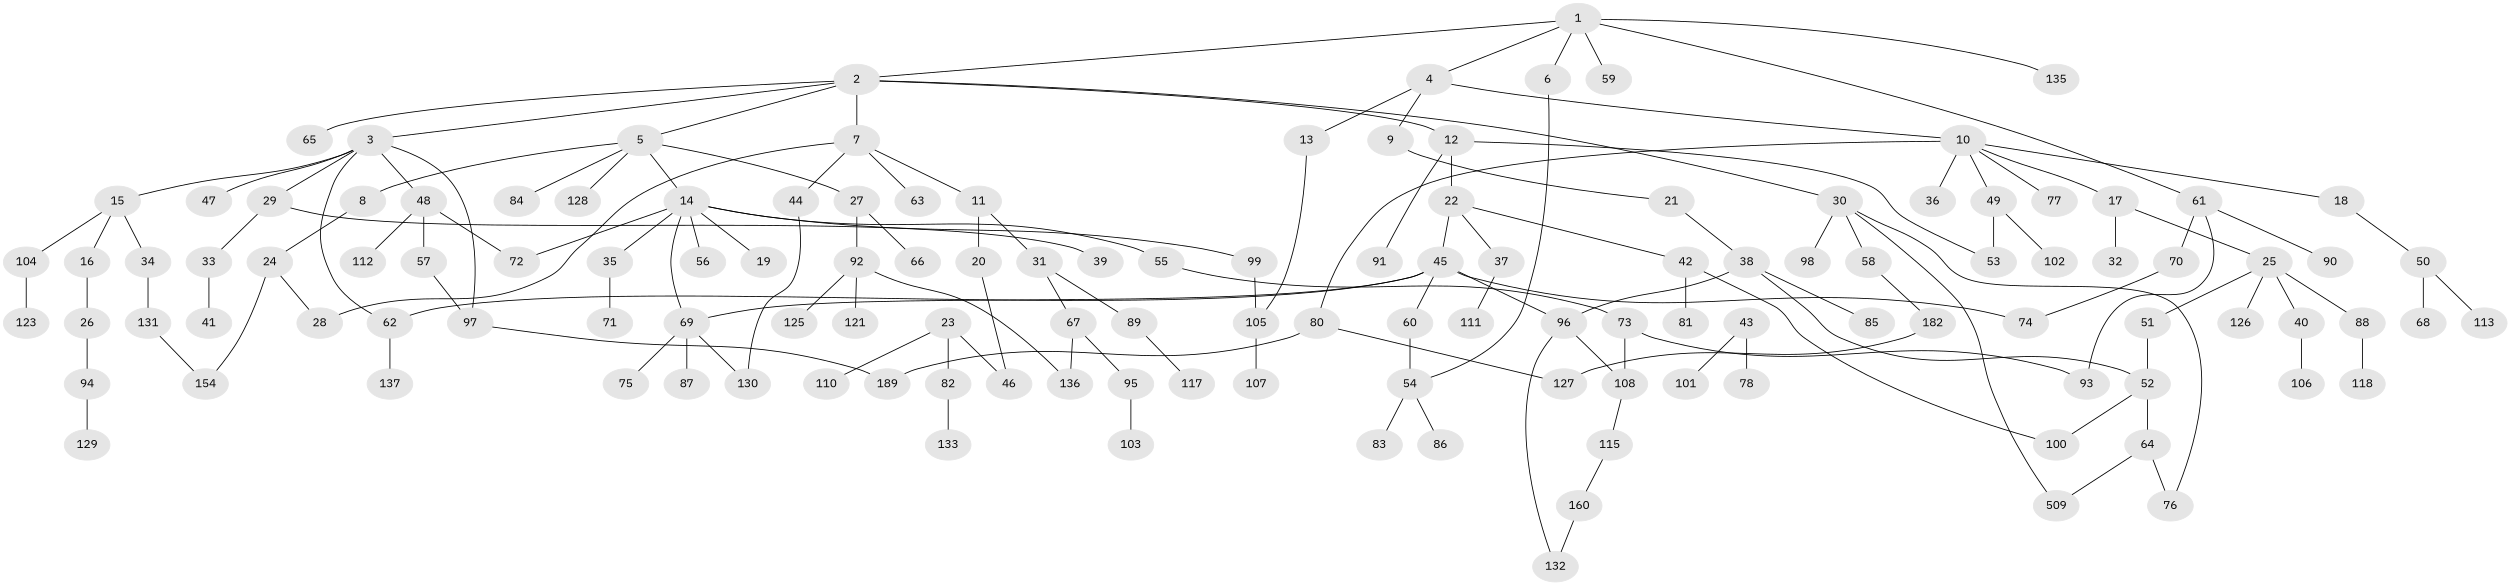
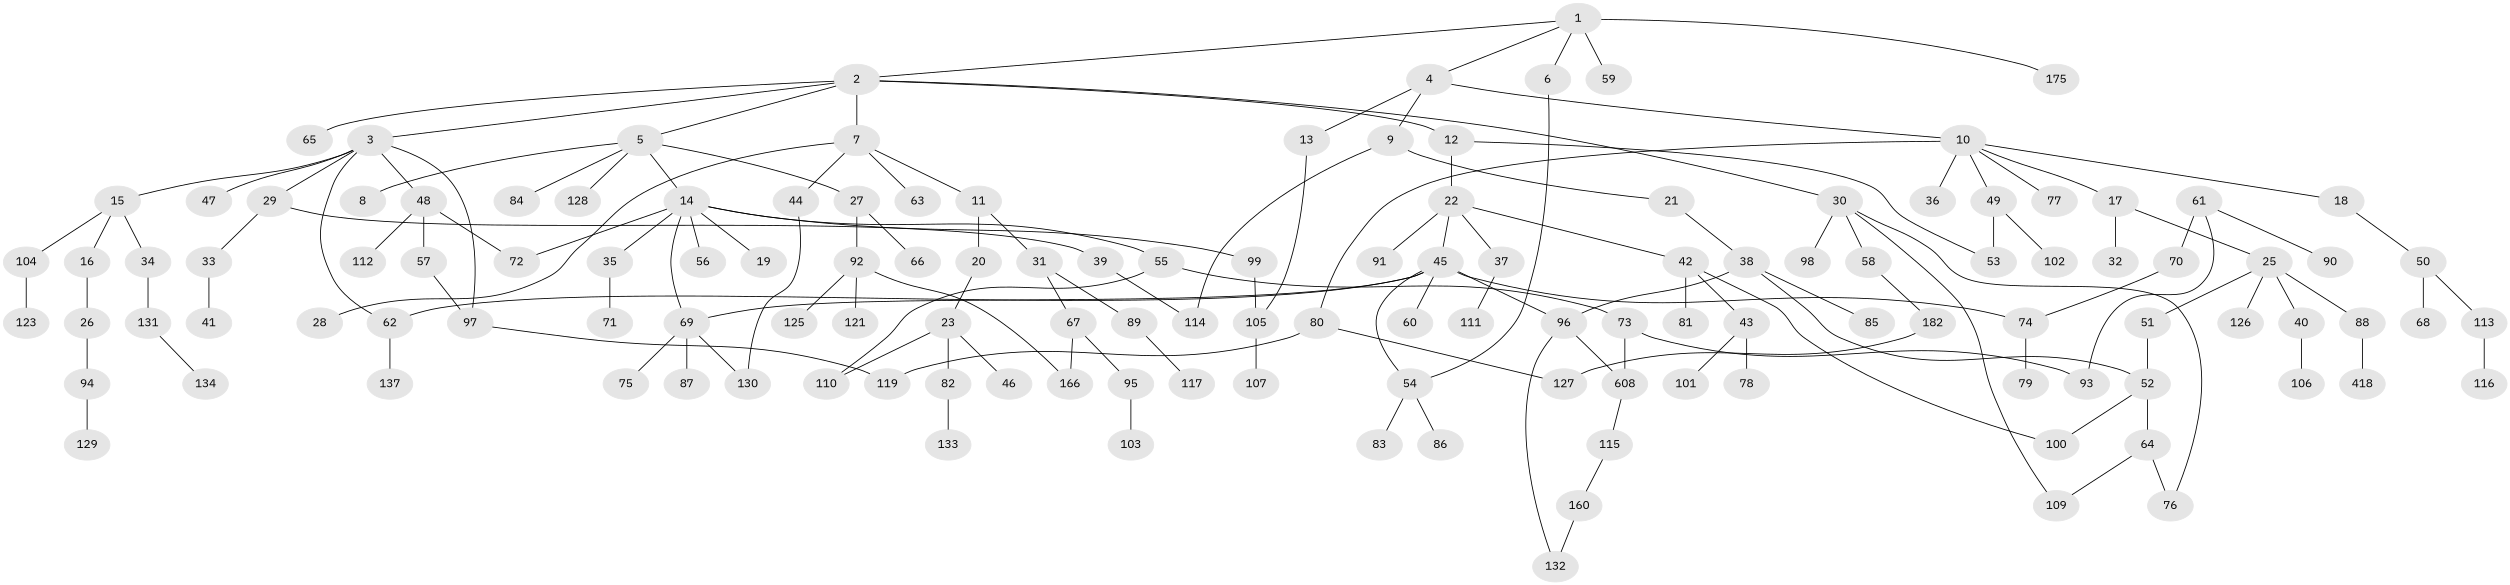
node "135": label "135" -> "175"
edge "1" -- "61": removed
edge "12" -- "91": now "22" -- "91"
node "24": removed
edge "55" -- "110": added
edge "42" -- "43": added
node "114": added
edge "20" -- "46": now "20" -- "23"
edge "60" -- "54": now "45" -- "54"
node "154": label "154" -> "134"
node "189": label "189" -> "119"
node "136": label "136" -> "166"
node "108": label "108" -> "608"
node "79": added
node "118": label "118" -> "418"
node "116": added
node "509": label "509" -> "109"
